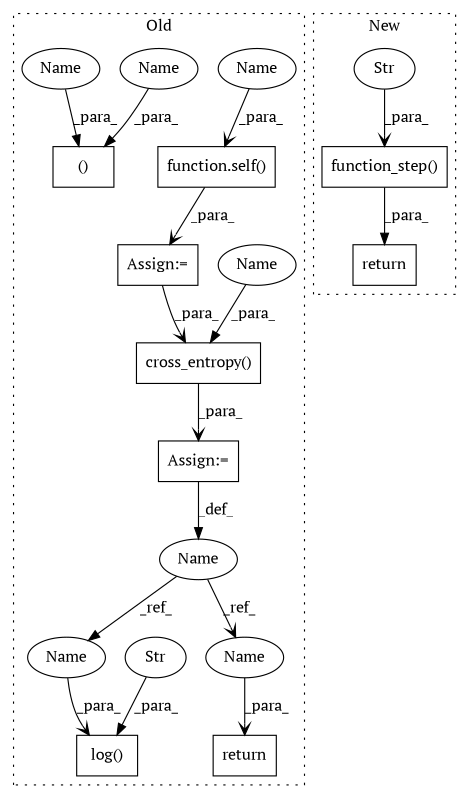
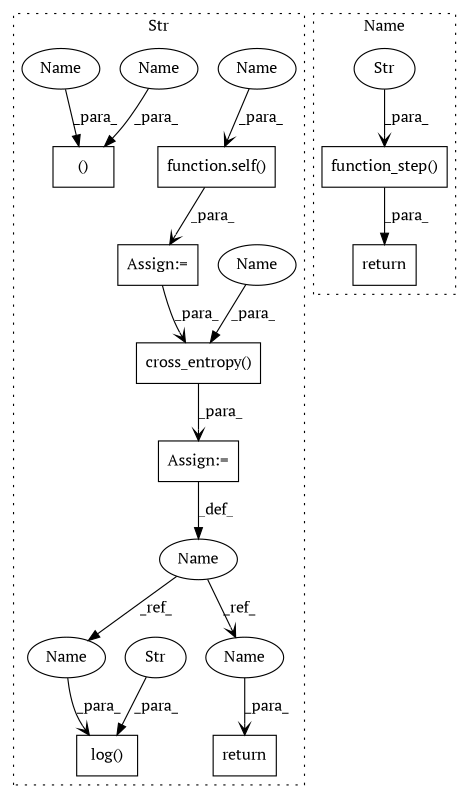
cluster "Old": label "Old" -> "Str"
cluster "New": label "New" -> "Name"
